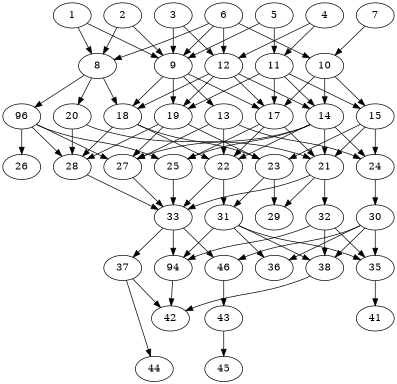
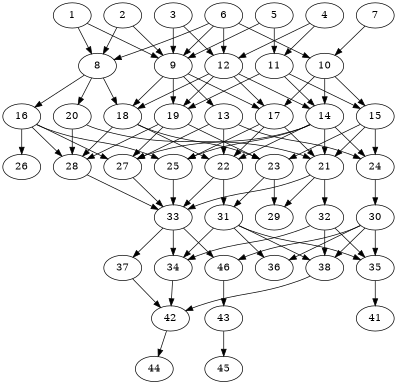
edge "11" -> "17": removed
node "96": label "96" -> "16"
node "94": label "94" -> "34"
edge "37" -> "44": now "42" -> "44"
